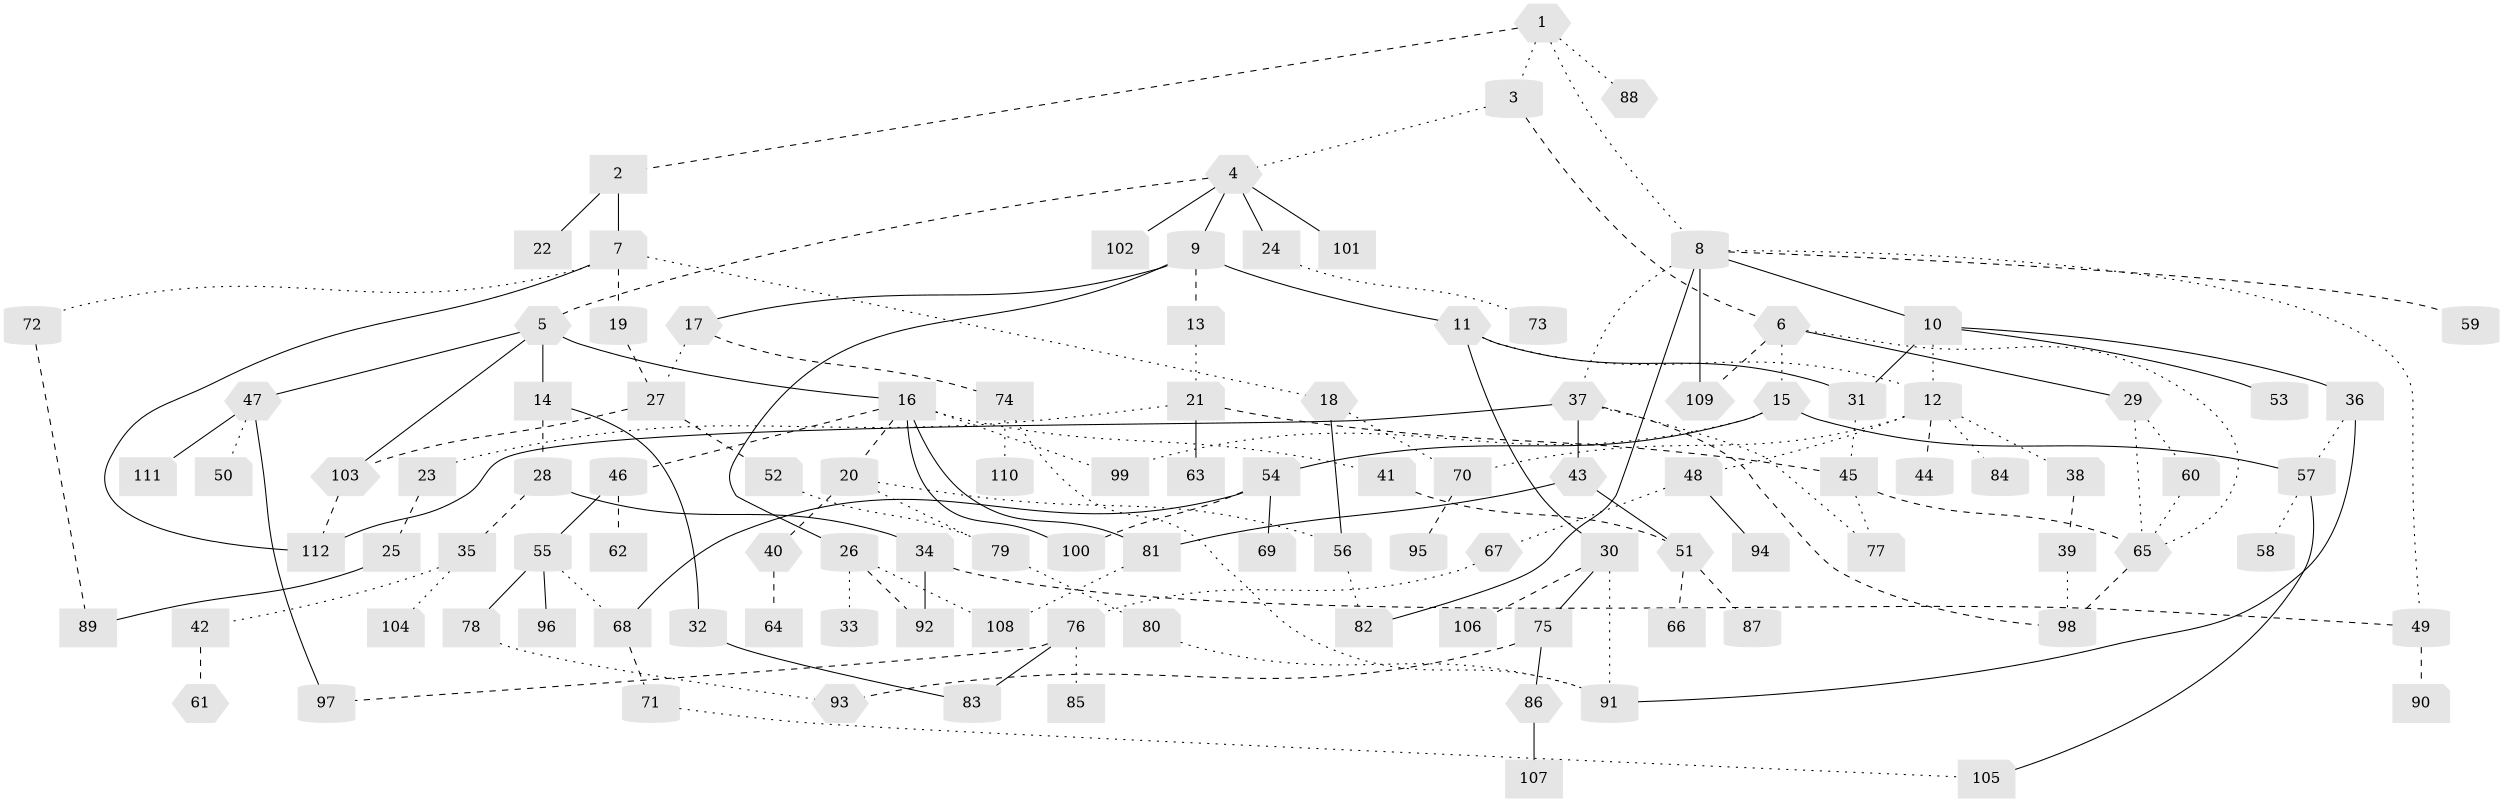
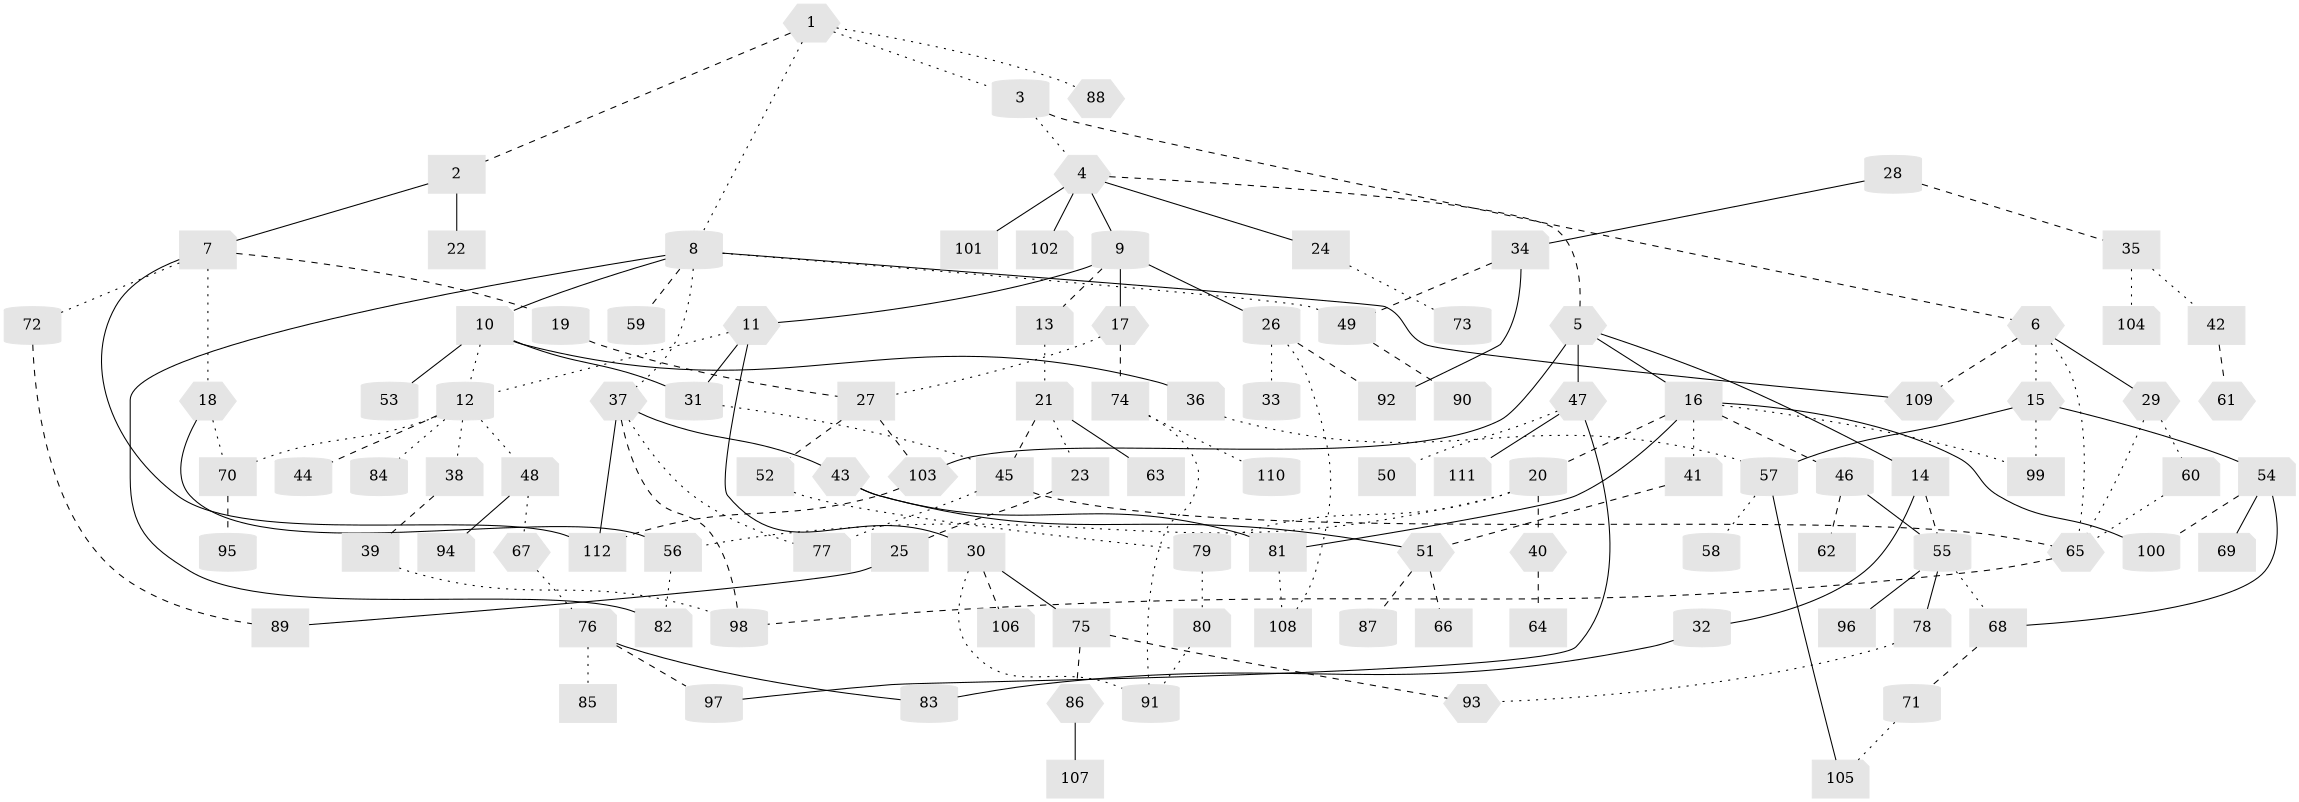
edge "14" -- "28": now "14" -- "55"
edge "36" -- "91": removed
edge "75" -- "86": style solid -> dashed
